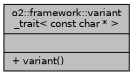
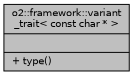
node "o2::framework::variant": text "+ variant()" -> "+ type()"
